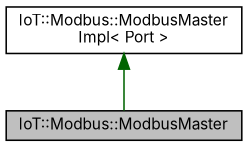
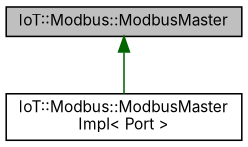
edge "IoT::Modbus::ModbusMaster" -> "IoT::Modbus::ModbusMaster Impl< Port >": reversed
